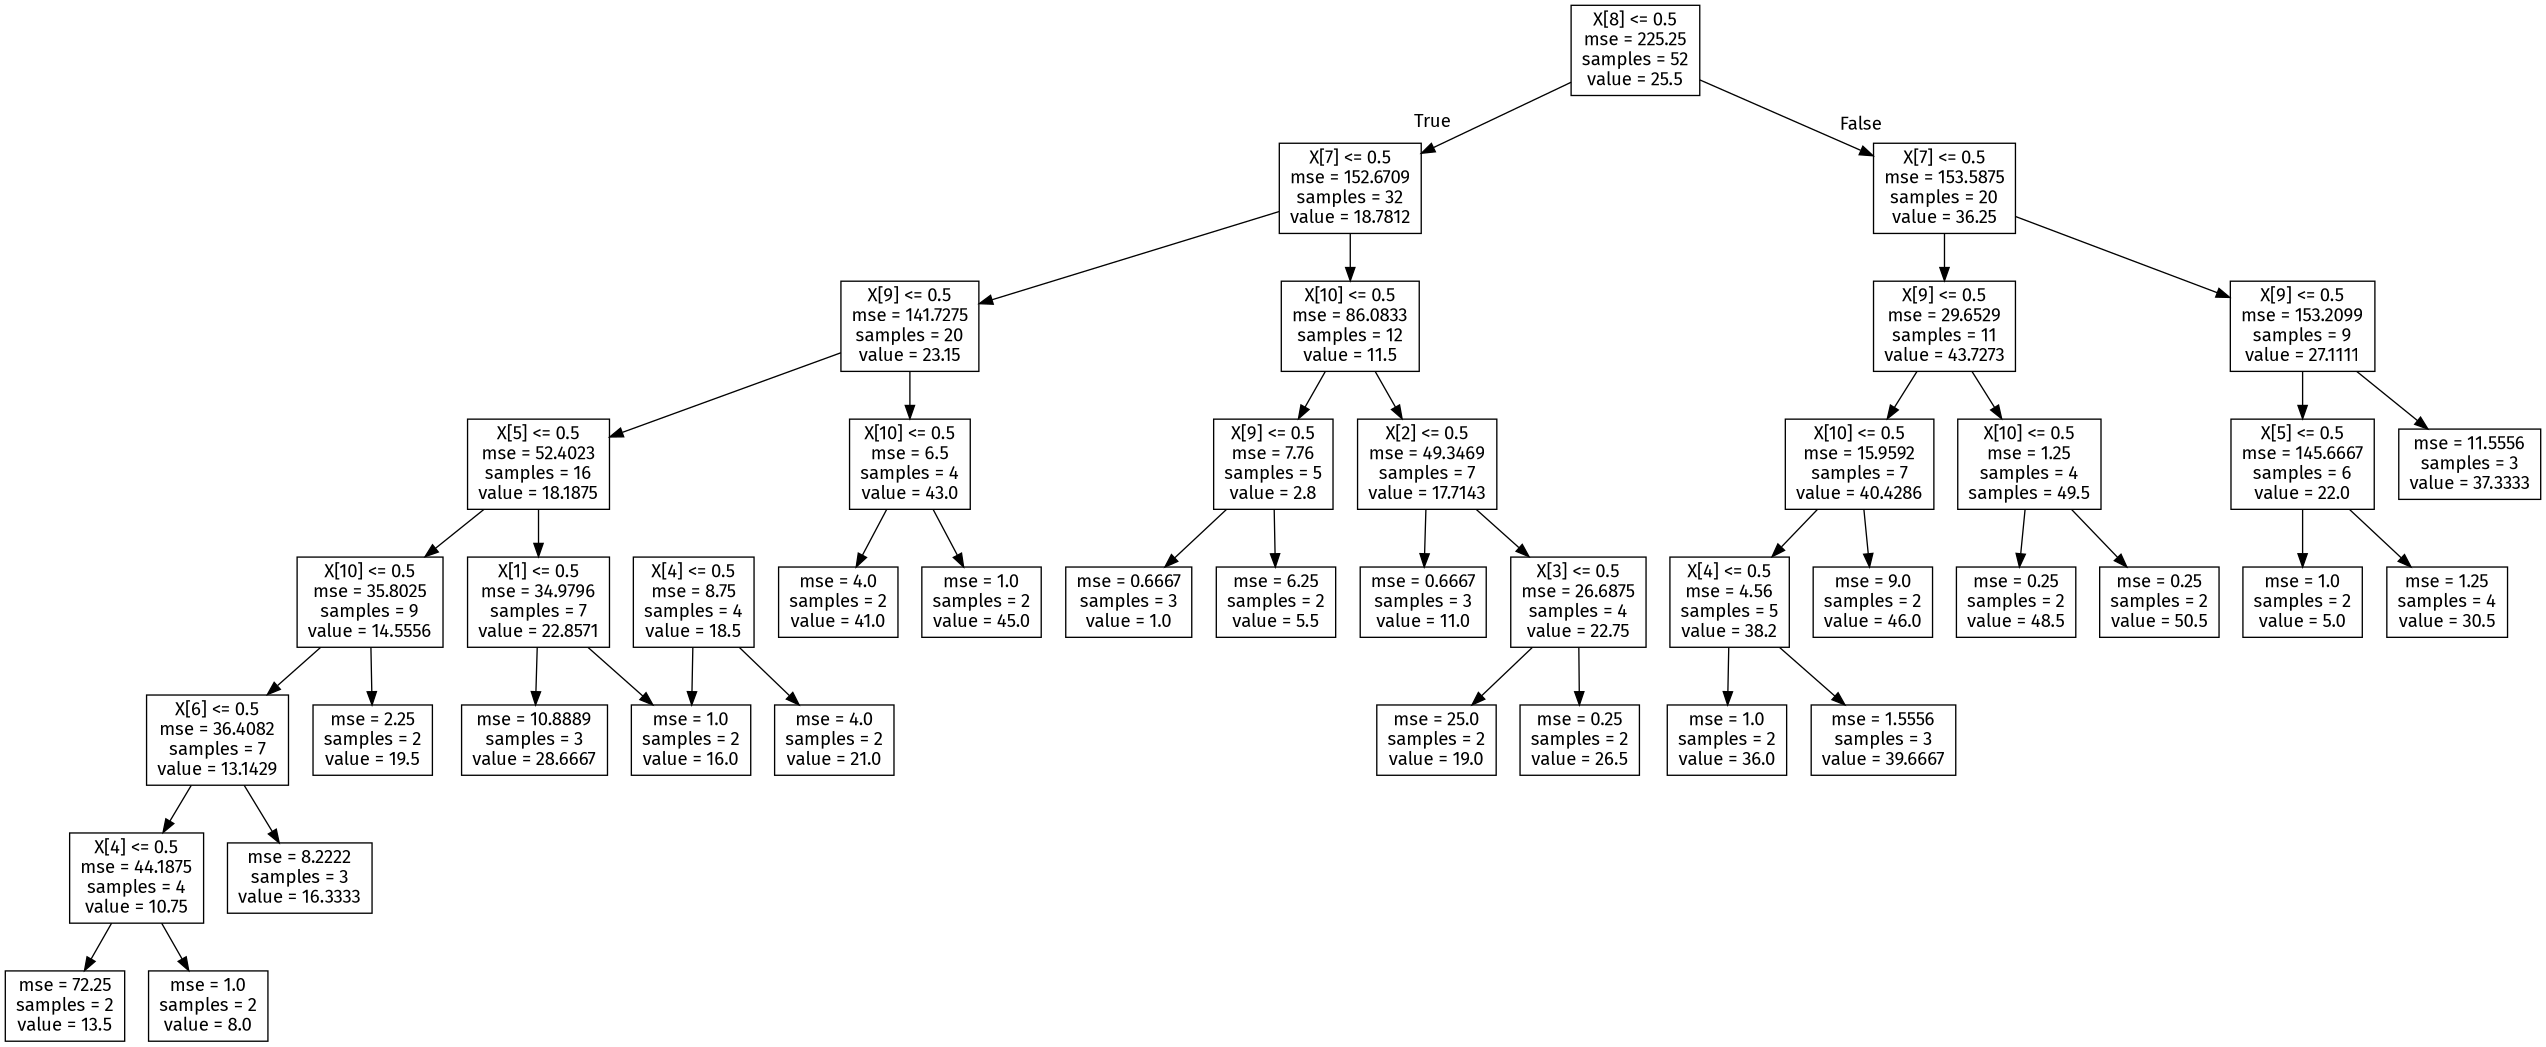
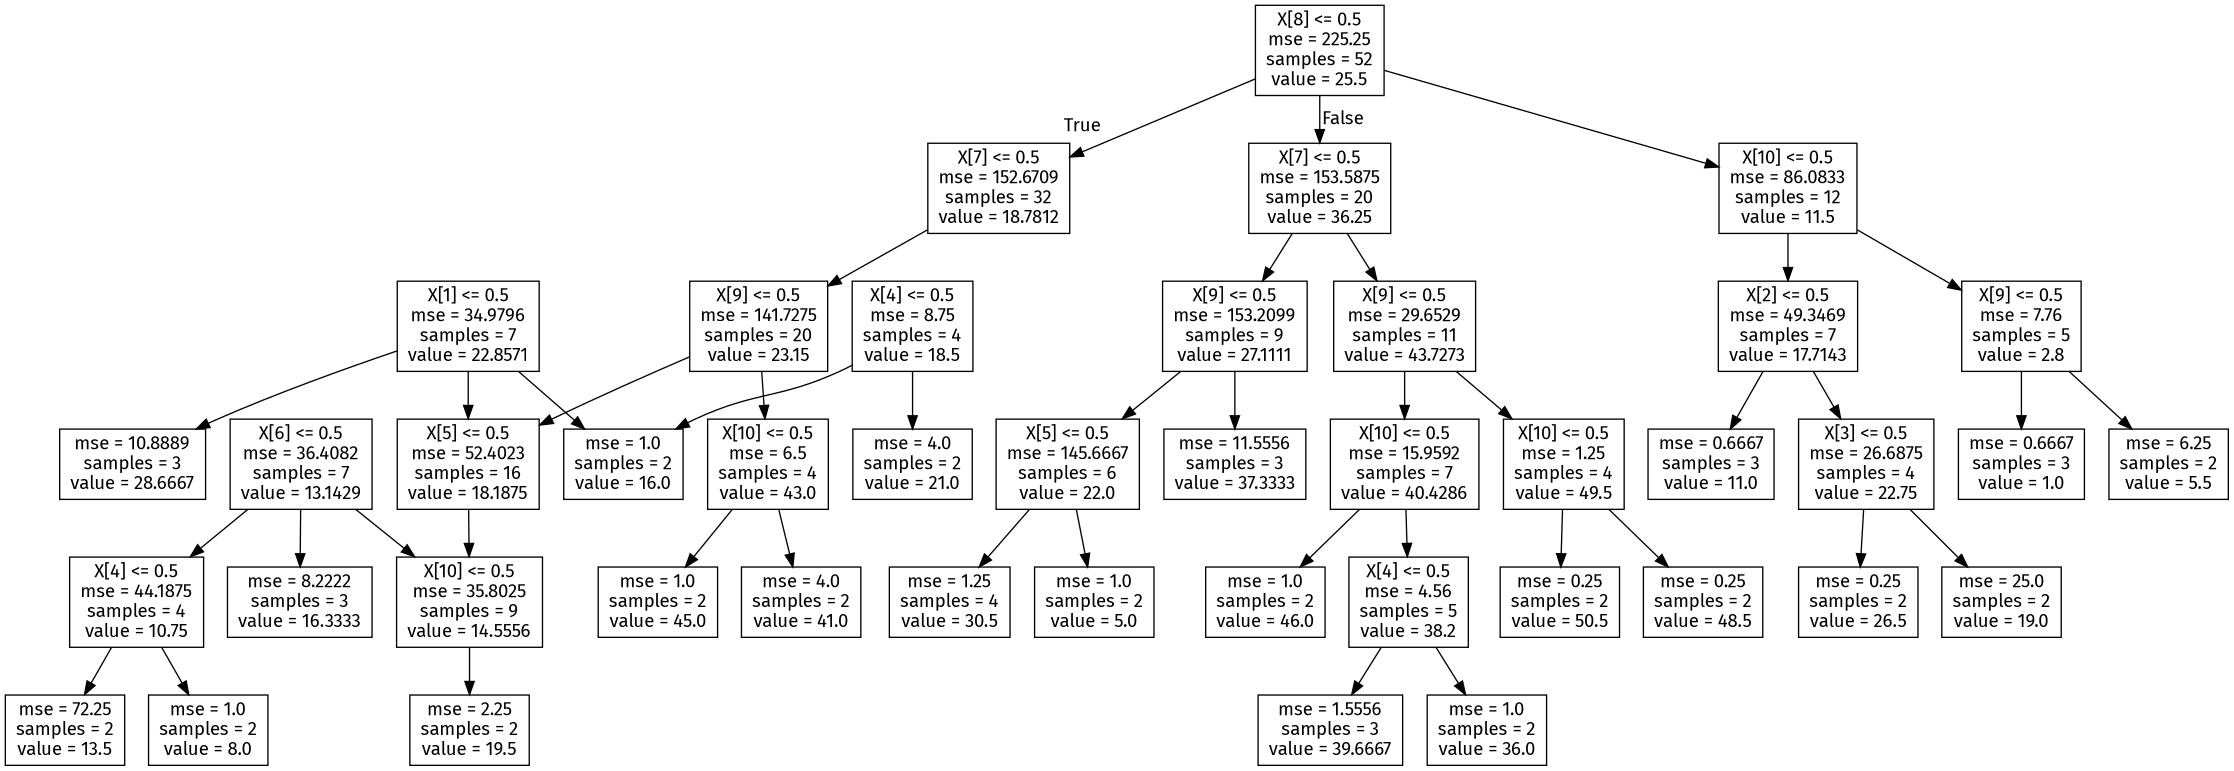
edge "X[7] <= 0.5 mse = 152.6709 samples = 32 value = 18.7812" -> "X[10] <= 0.5 mse = 86.0833 samples = 12 value = 11.5": now "X[8] <= 0.5 mse = 225.25 samples = 52 value = 25.5" -> "X[10] <= 0.5 mse = 86.0833 samples = 12 value = 11.5"
node "X[10] <= 0.5 mse = 1.25 samples = 4 samples = 49.5": label "X[10] <= 0.5 mse = 1.25 samples = 4 samples = 49.5" -> "X[10] <= 0.5 mse = 1.25 samples = 4 value = 49.5"
edge "X[5] <= 0.5 mse = 52.4023 samples = 16 value = 18.1875" -> "X[1] <= 0.5 mse = 34.9796 samples = 7 value = 22.8571": reversed
node "mse = 9.0 samples = 2 value = 46.0": label "mse = 9.0 samples = 2 value = 46.0" -> "mse = 1.0 samples = 2 value = 46.0"
edge "X[10] <= 0.5 mse = 35.8025 samples = 9 value = 14.5556" -> "X[6] <= 0.5 mse = 36.4082 samples = 7 value = 13.1429": reversed
